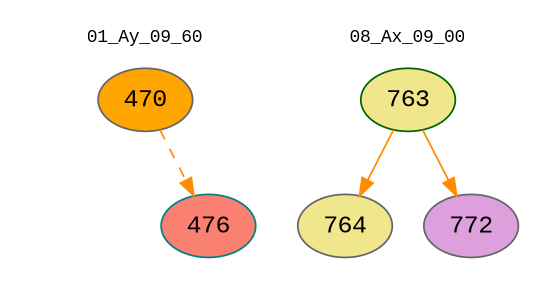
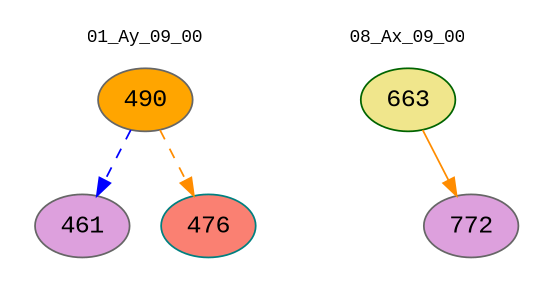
cluster "01_Ay_09_60": label "01_Ay_09_60" -> "01_Ay_09_00"
node "470": label "470" -> "490"
node "763": label "763" -> "663"
node "461": added
node "764": removed
